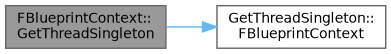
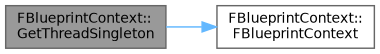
node "GetThreadSingleton:: FBlueprintContext": label "GetThreadSingleton:: FBlueprintContext" -> "FBlueprintContext:: FBlueprintContext"
